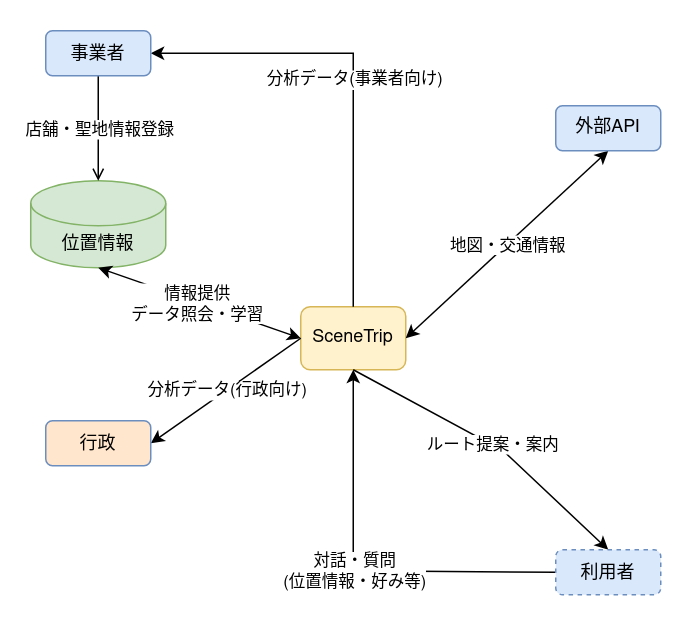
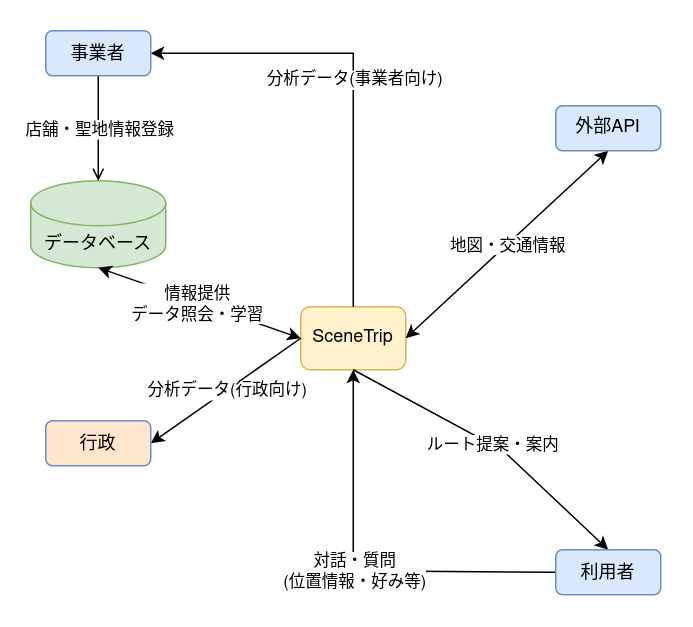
node "位置情報": label "位置情報" -> "データベース"
node "利用者": style dashed -> solid
